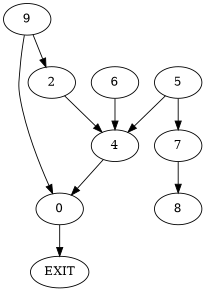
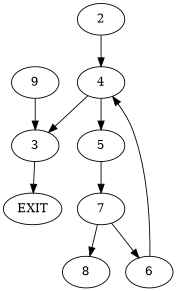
edge "9" -> "2": removed
edge "5" -> "4": reversed
node "0": label "0" -> "3"
edge "7" -> "6": added
